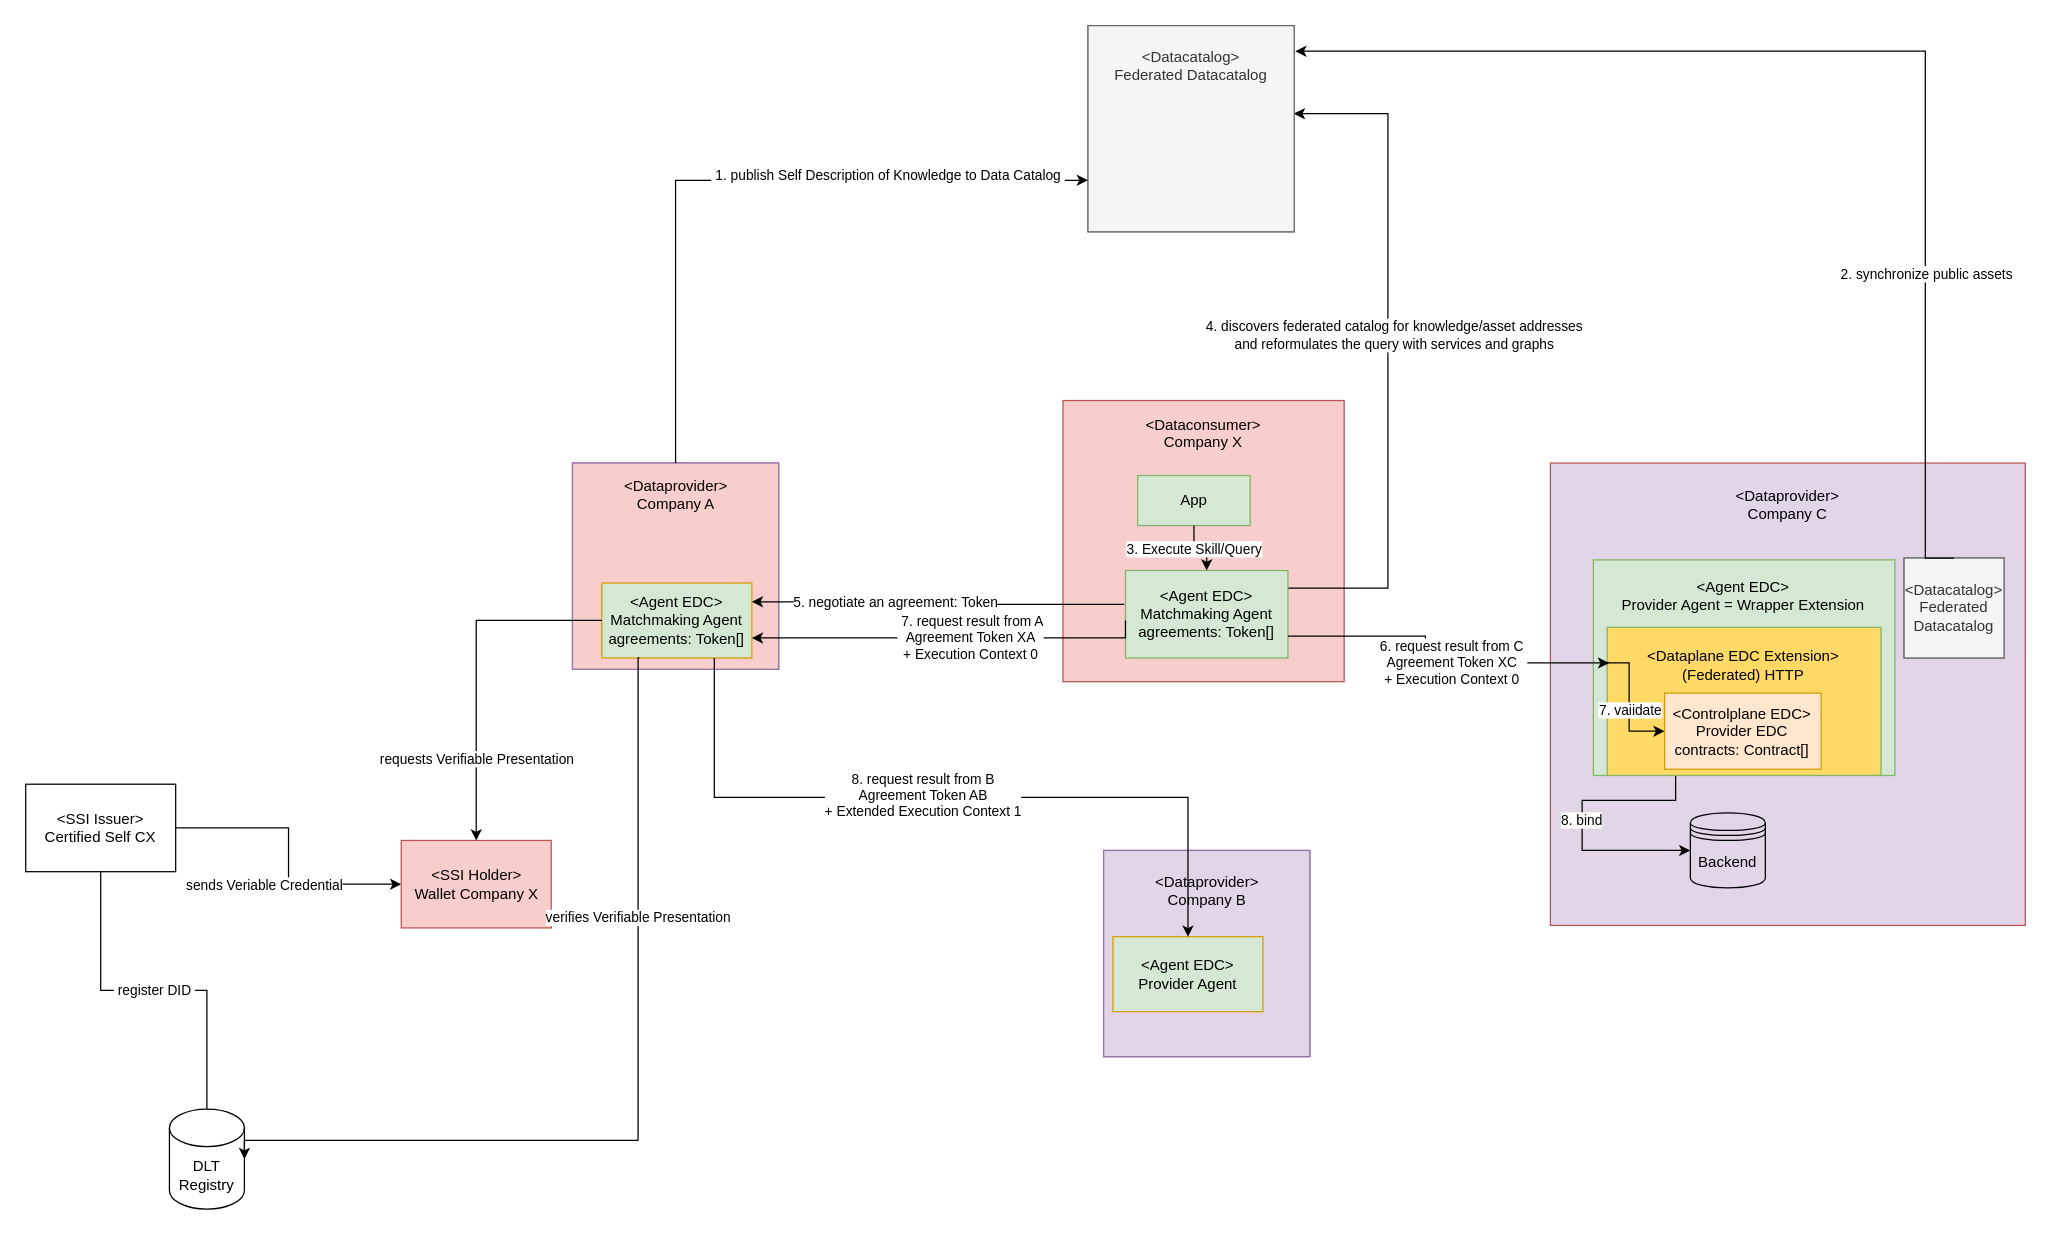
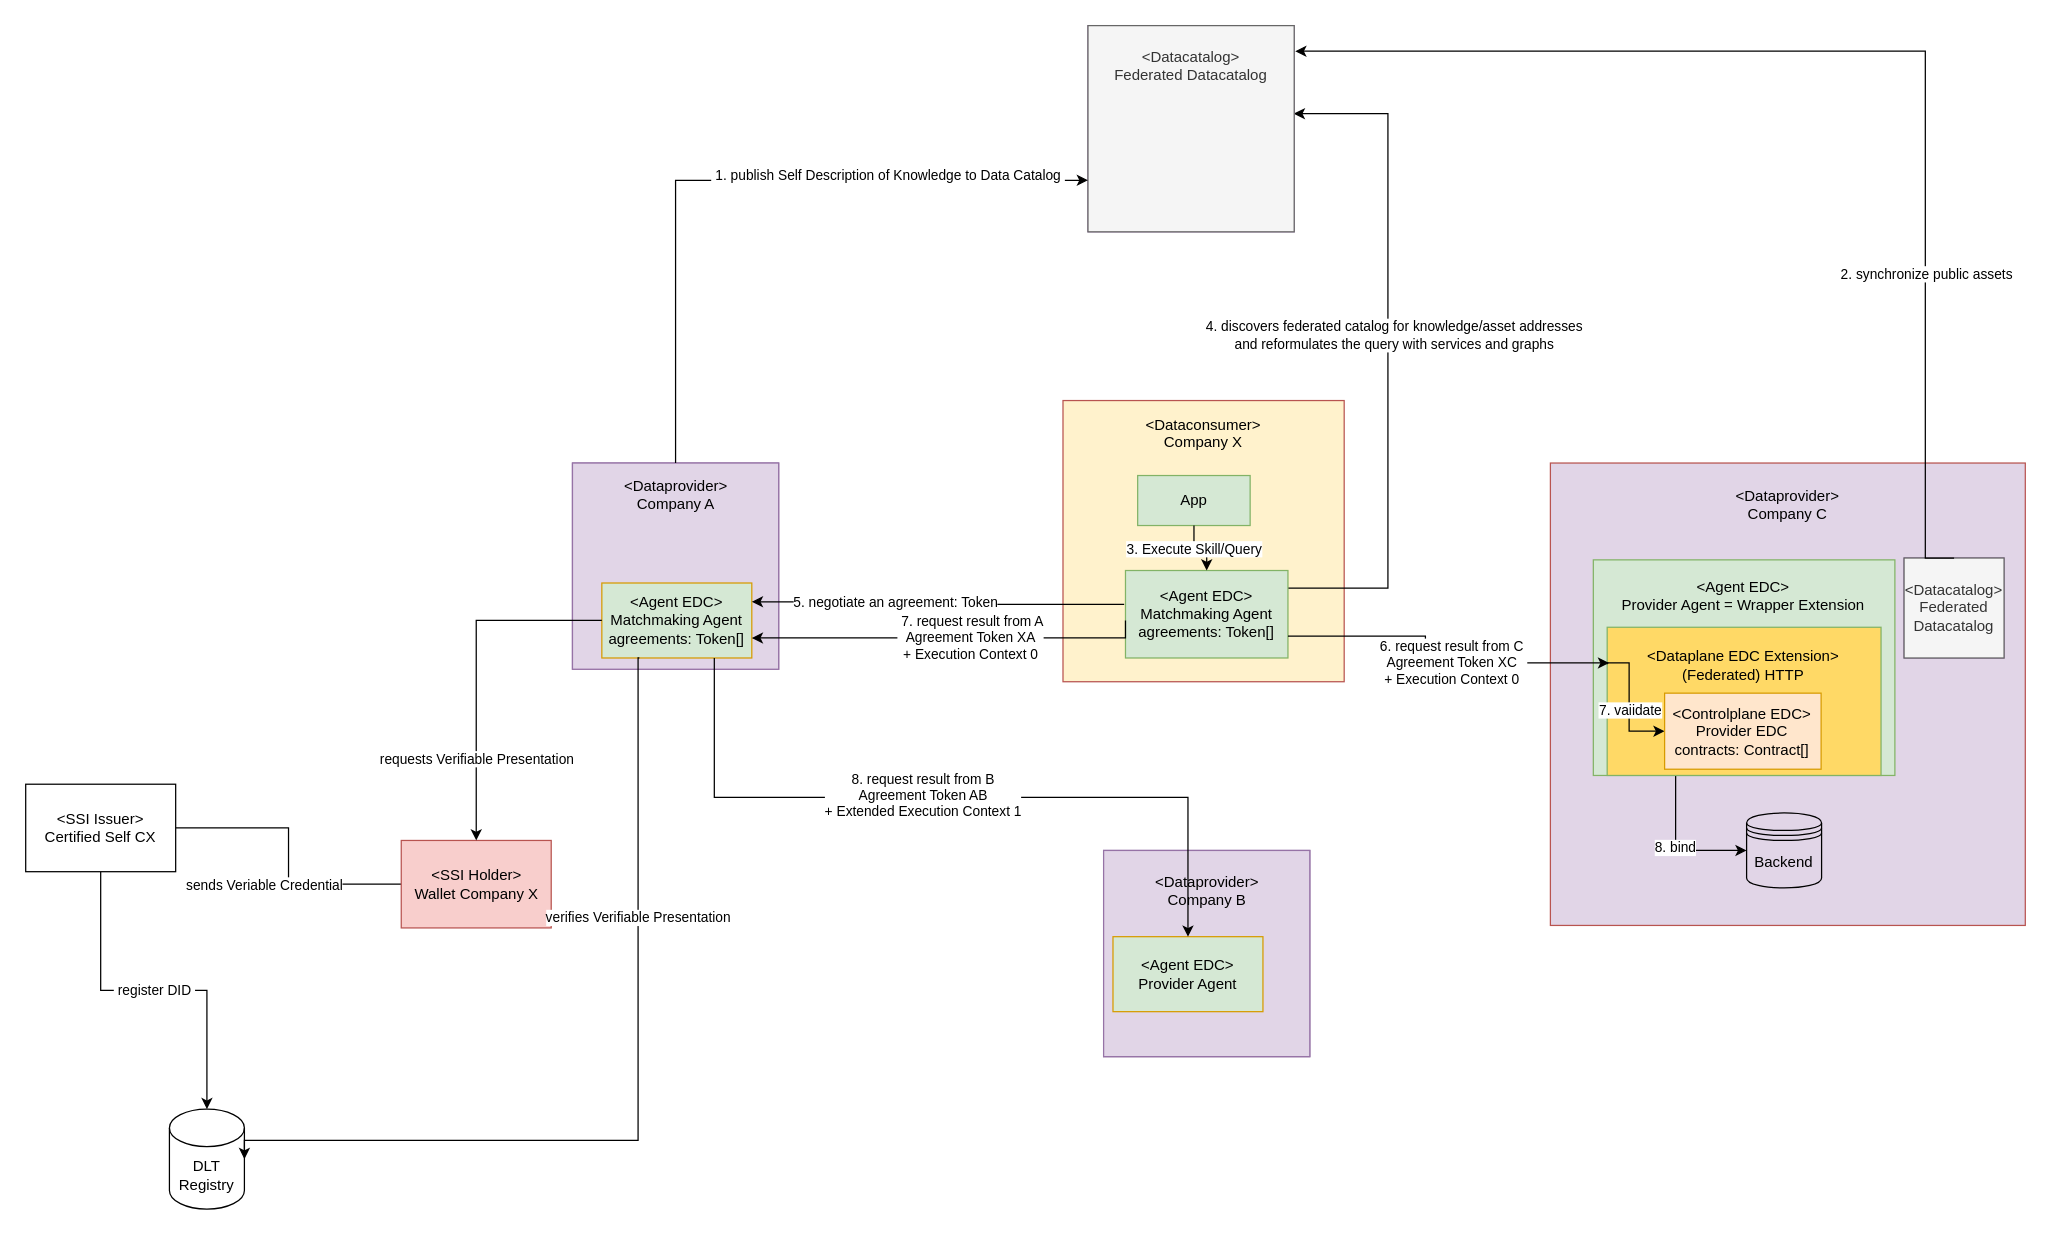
node "<Dataconsumer> Company X": fillcolor #f8cecc -> #fff2cc
node "<Dataprovider> Company A": fillcolor #f8cecc -> #e1d5e7
node "Backend": moved (1728, 851) -> (1784, 851)
edge "<SSI Issuer> Certified Self CX" -> "<SSI Holder> Wallet Company X": arrowhead classic -> none
edge "<SSI Issuer> Certified Self CX" -- "DLT Registry": arrowhead none -> classic
